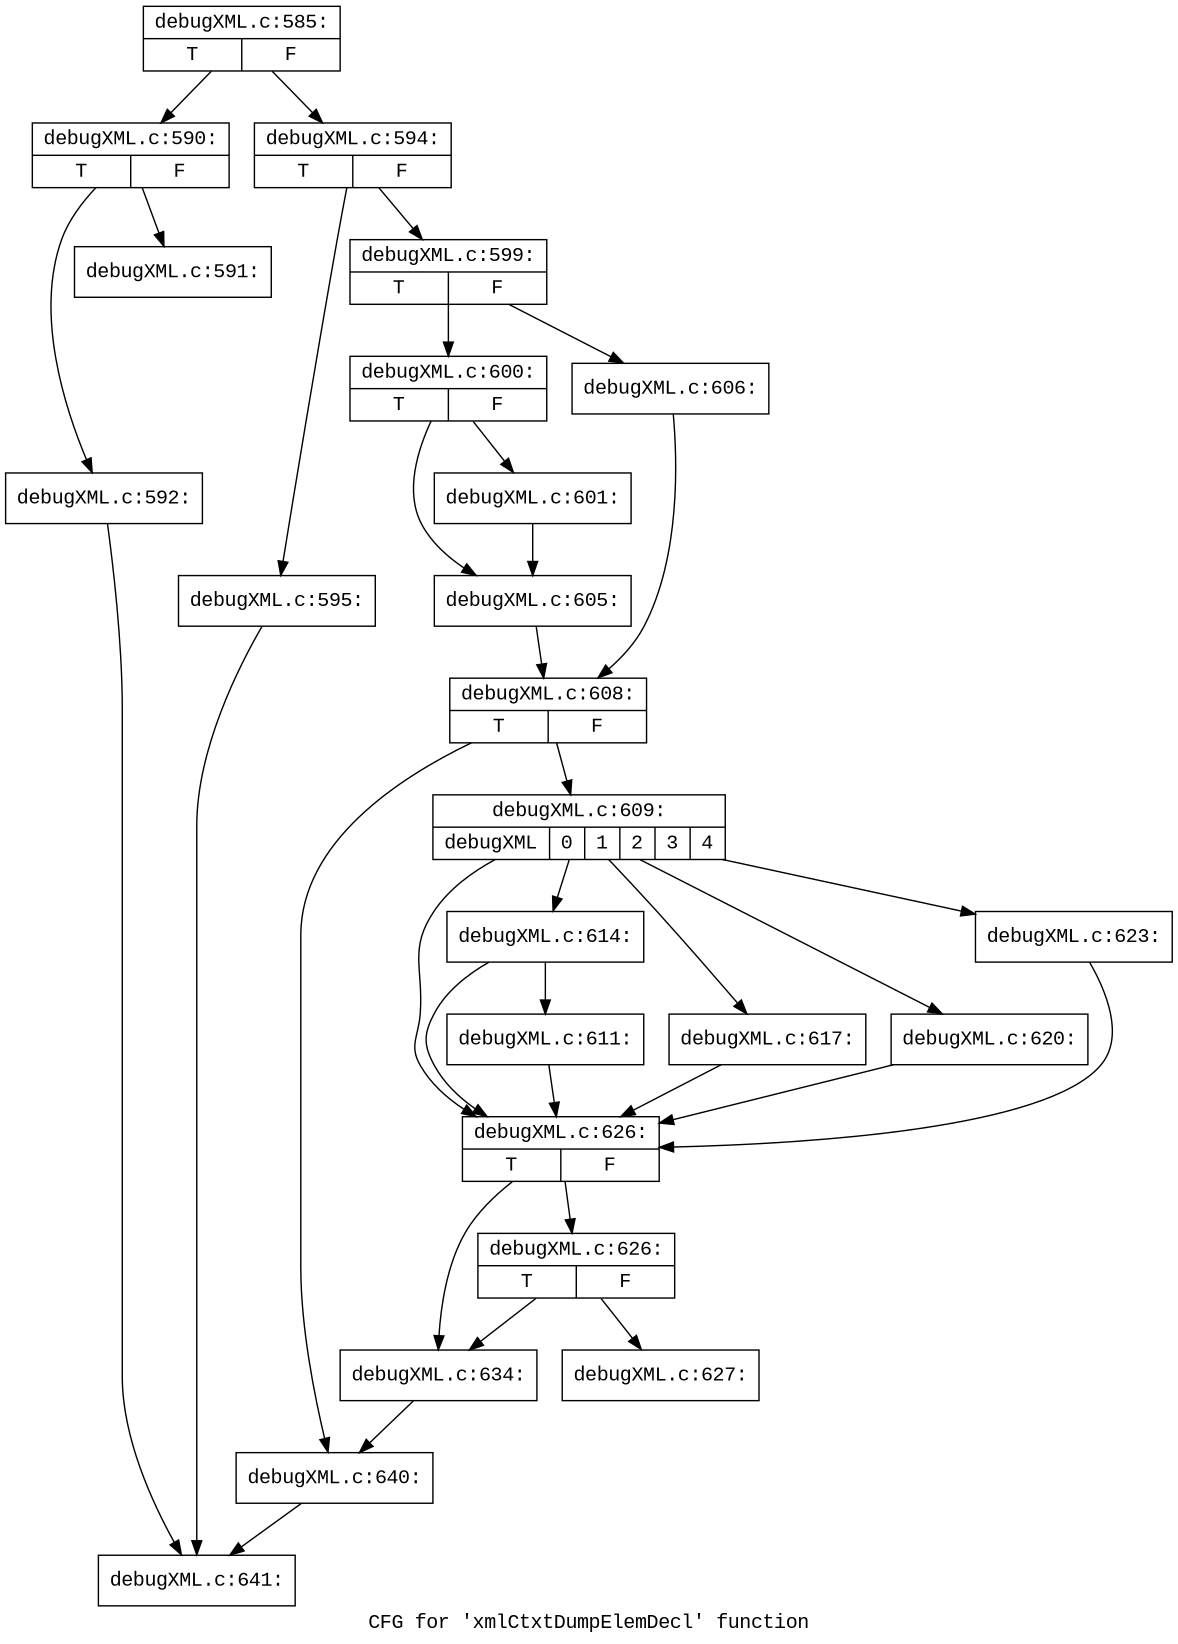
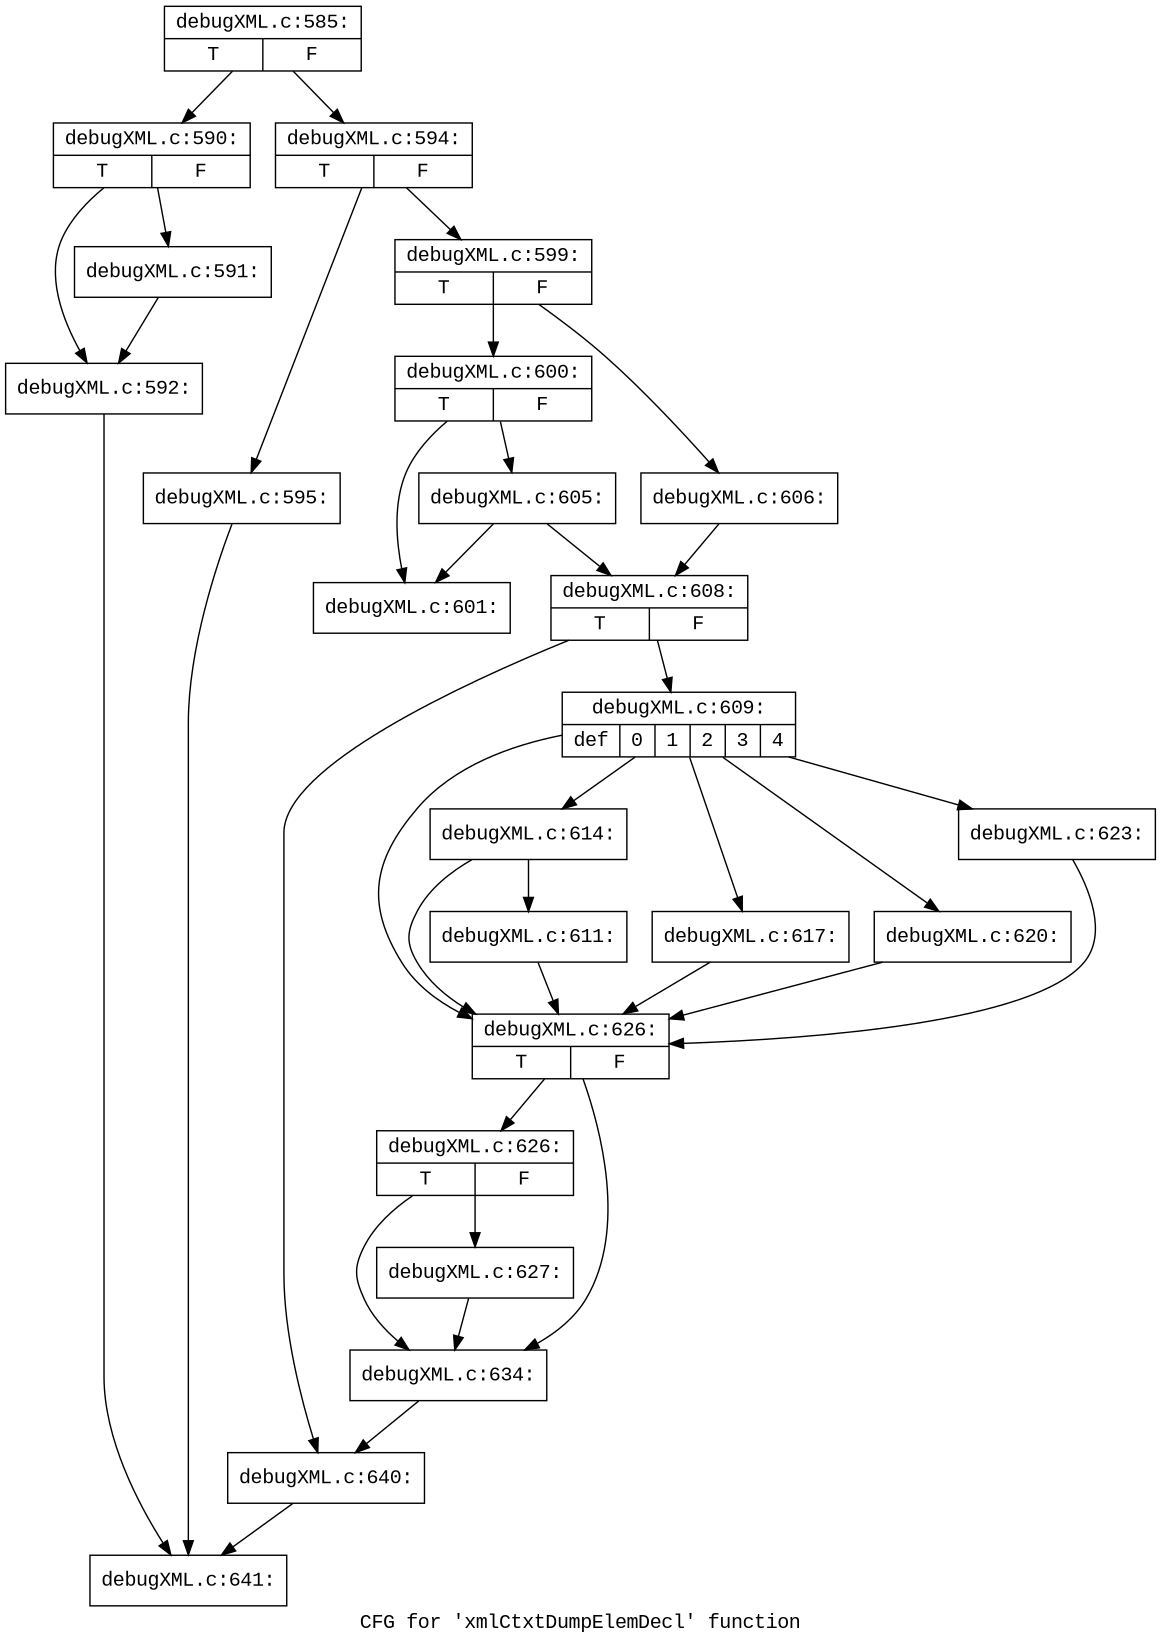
edge "debugXML.c:591:" -> "debugXML.c:592:": added
edge "debugXML.c:601:" -> "debugXML.c:605:": reversed
node "debugXML.c:609:": text "debugXML" -> "def"
edge "debugXML.c:627:" -> "debugXML.c:634:": added
